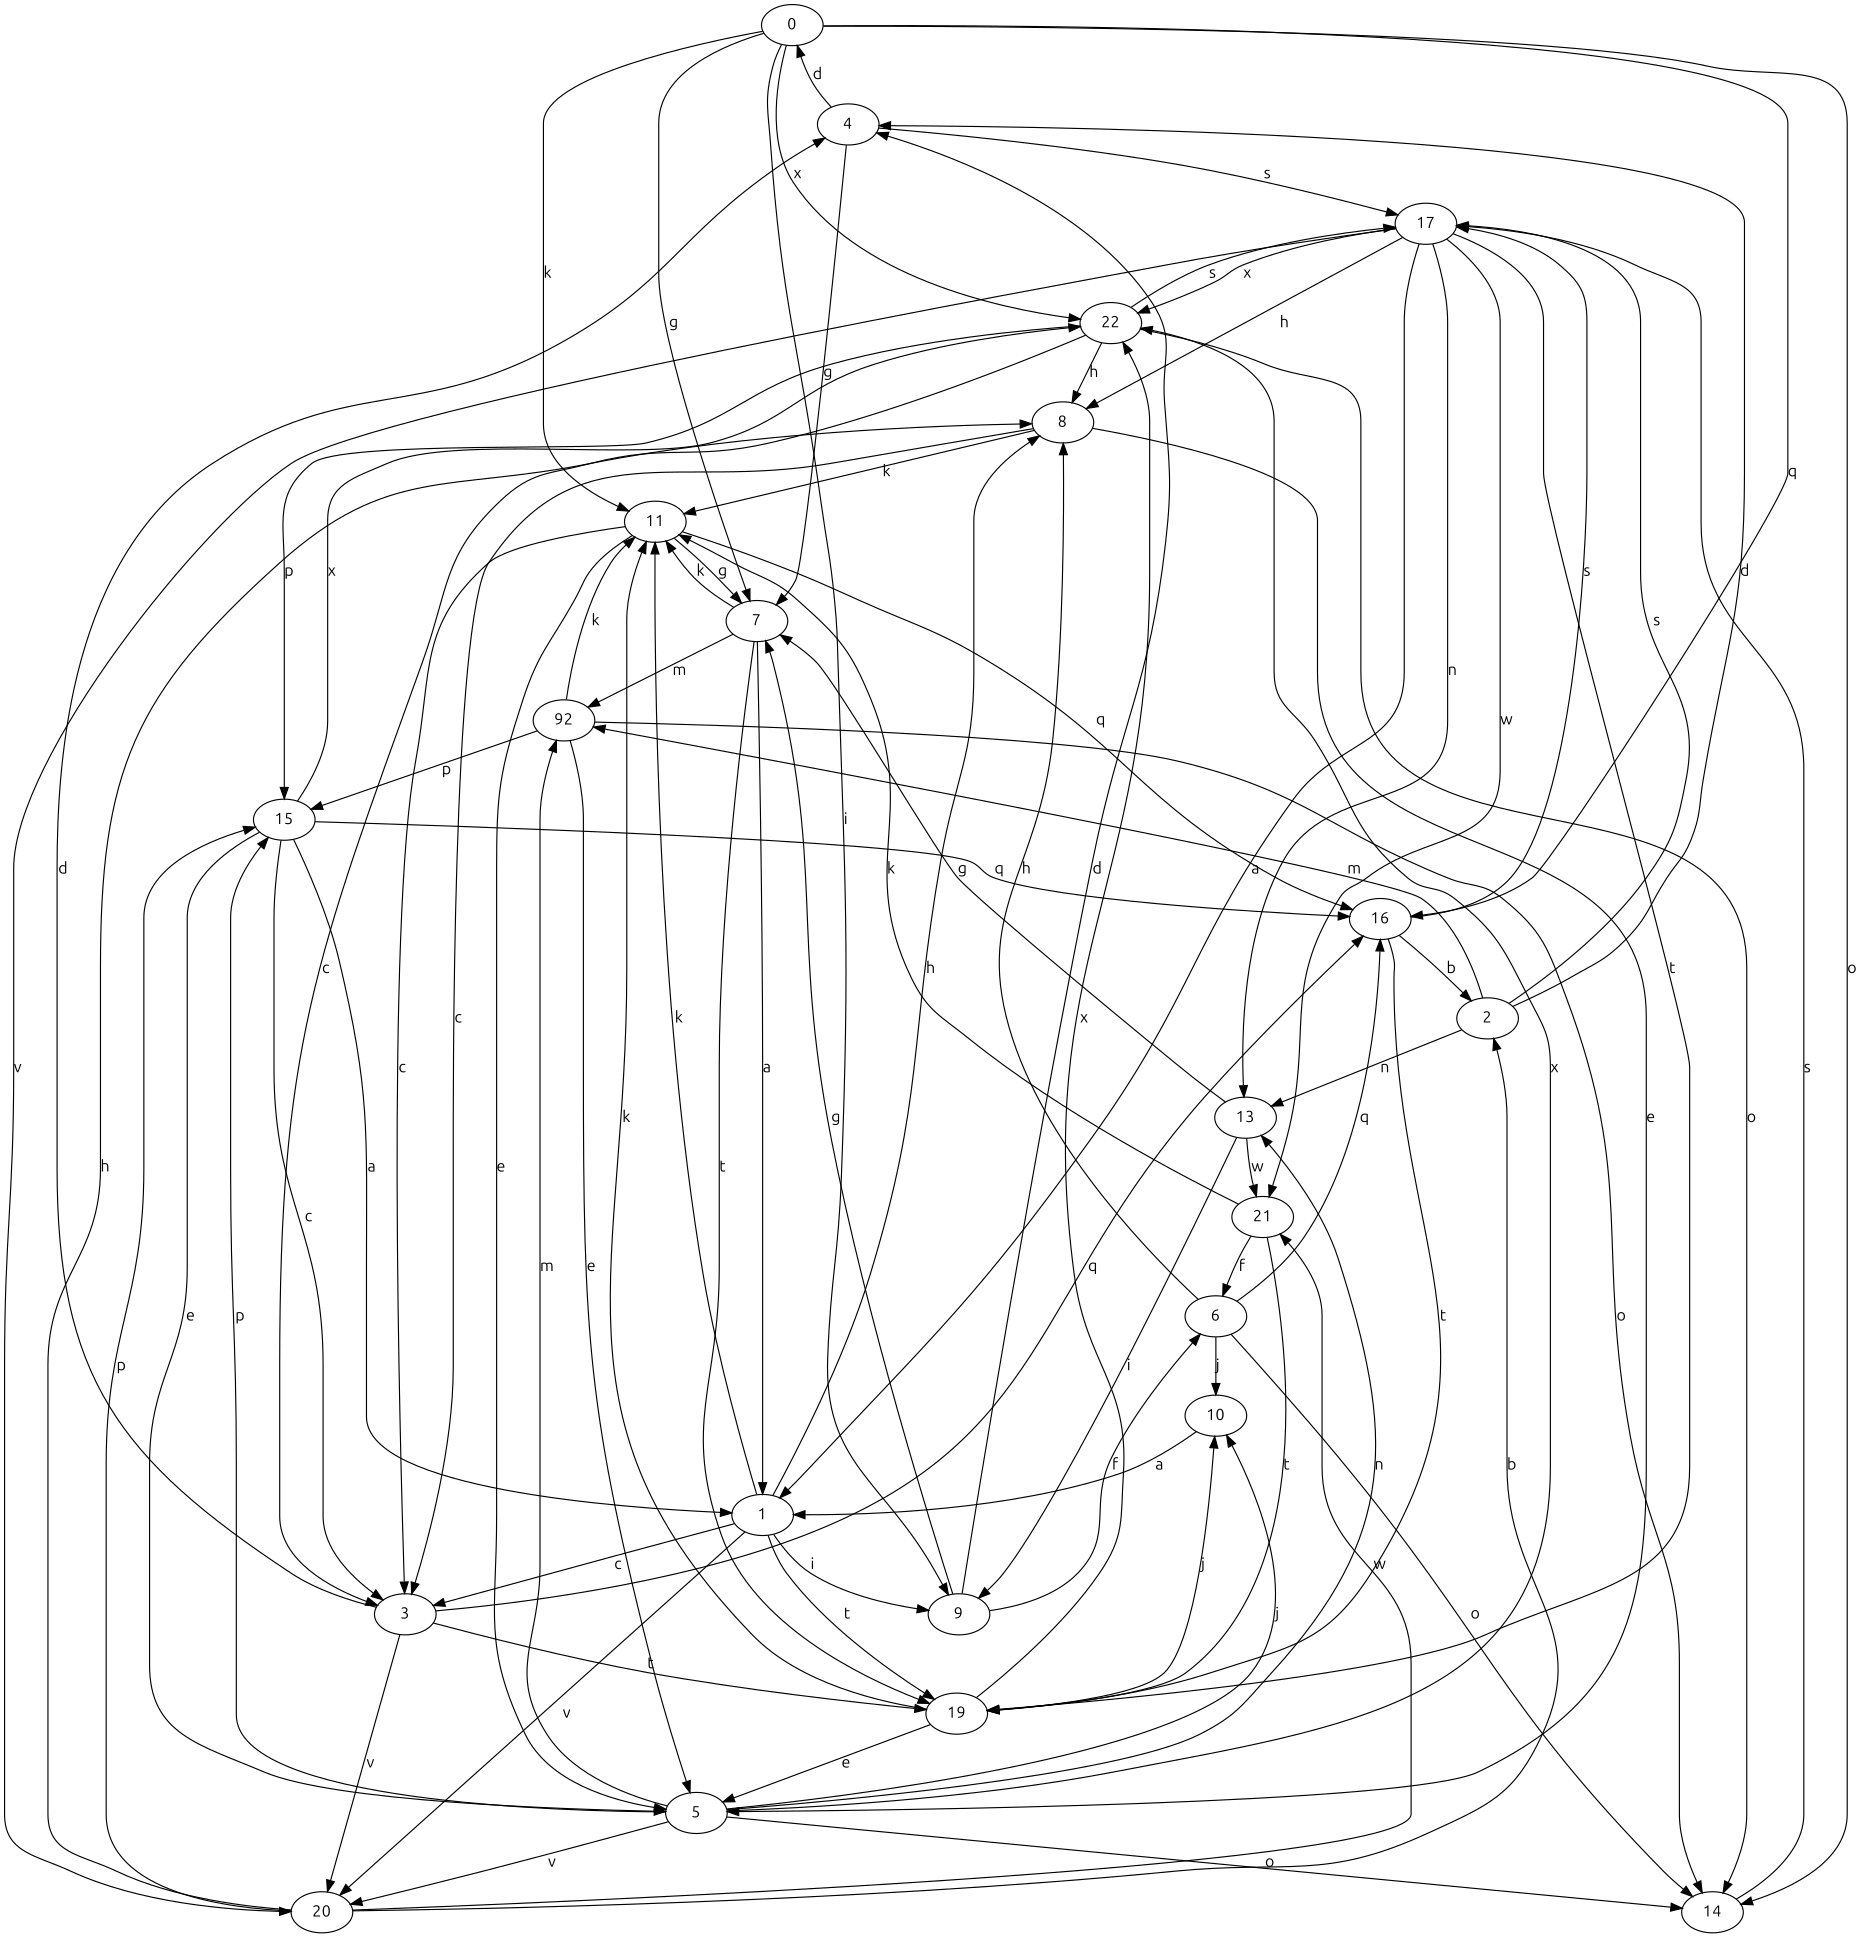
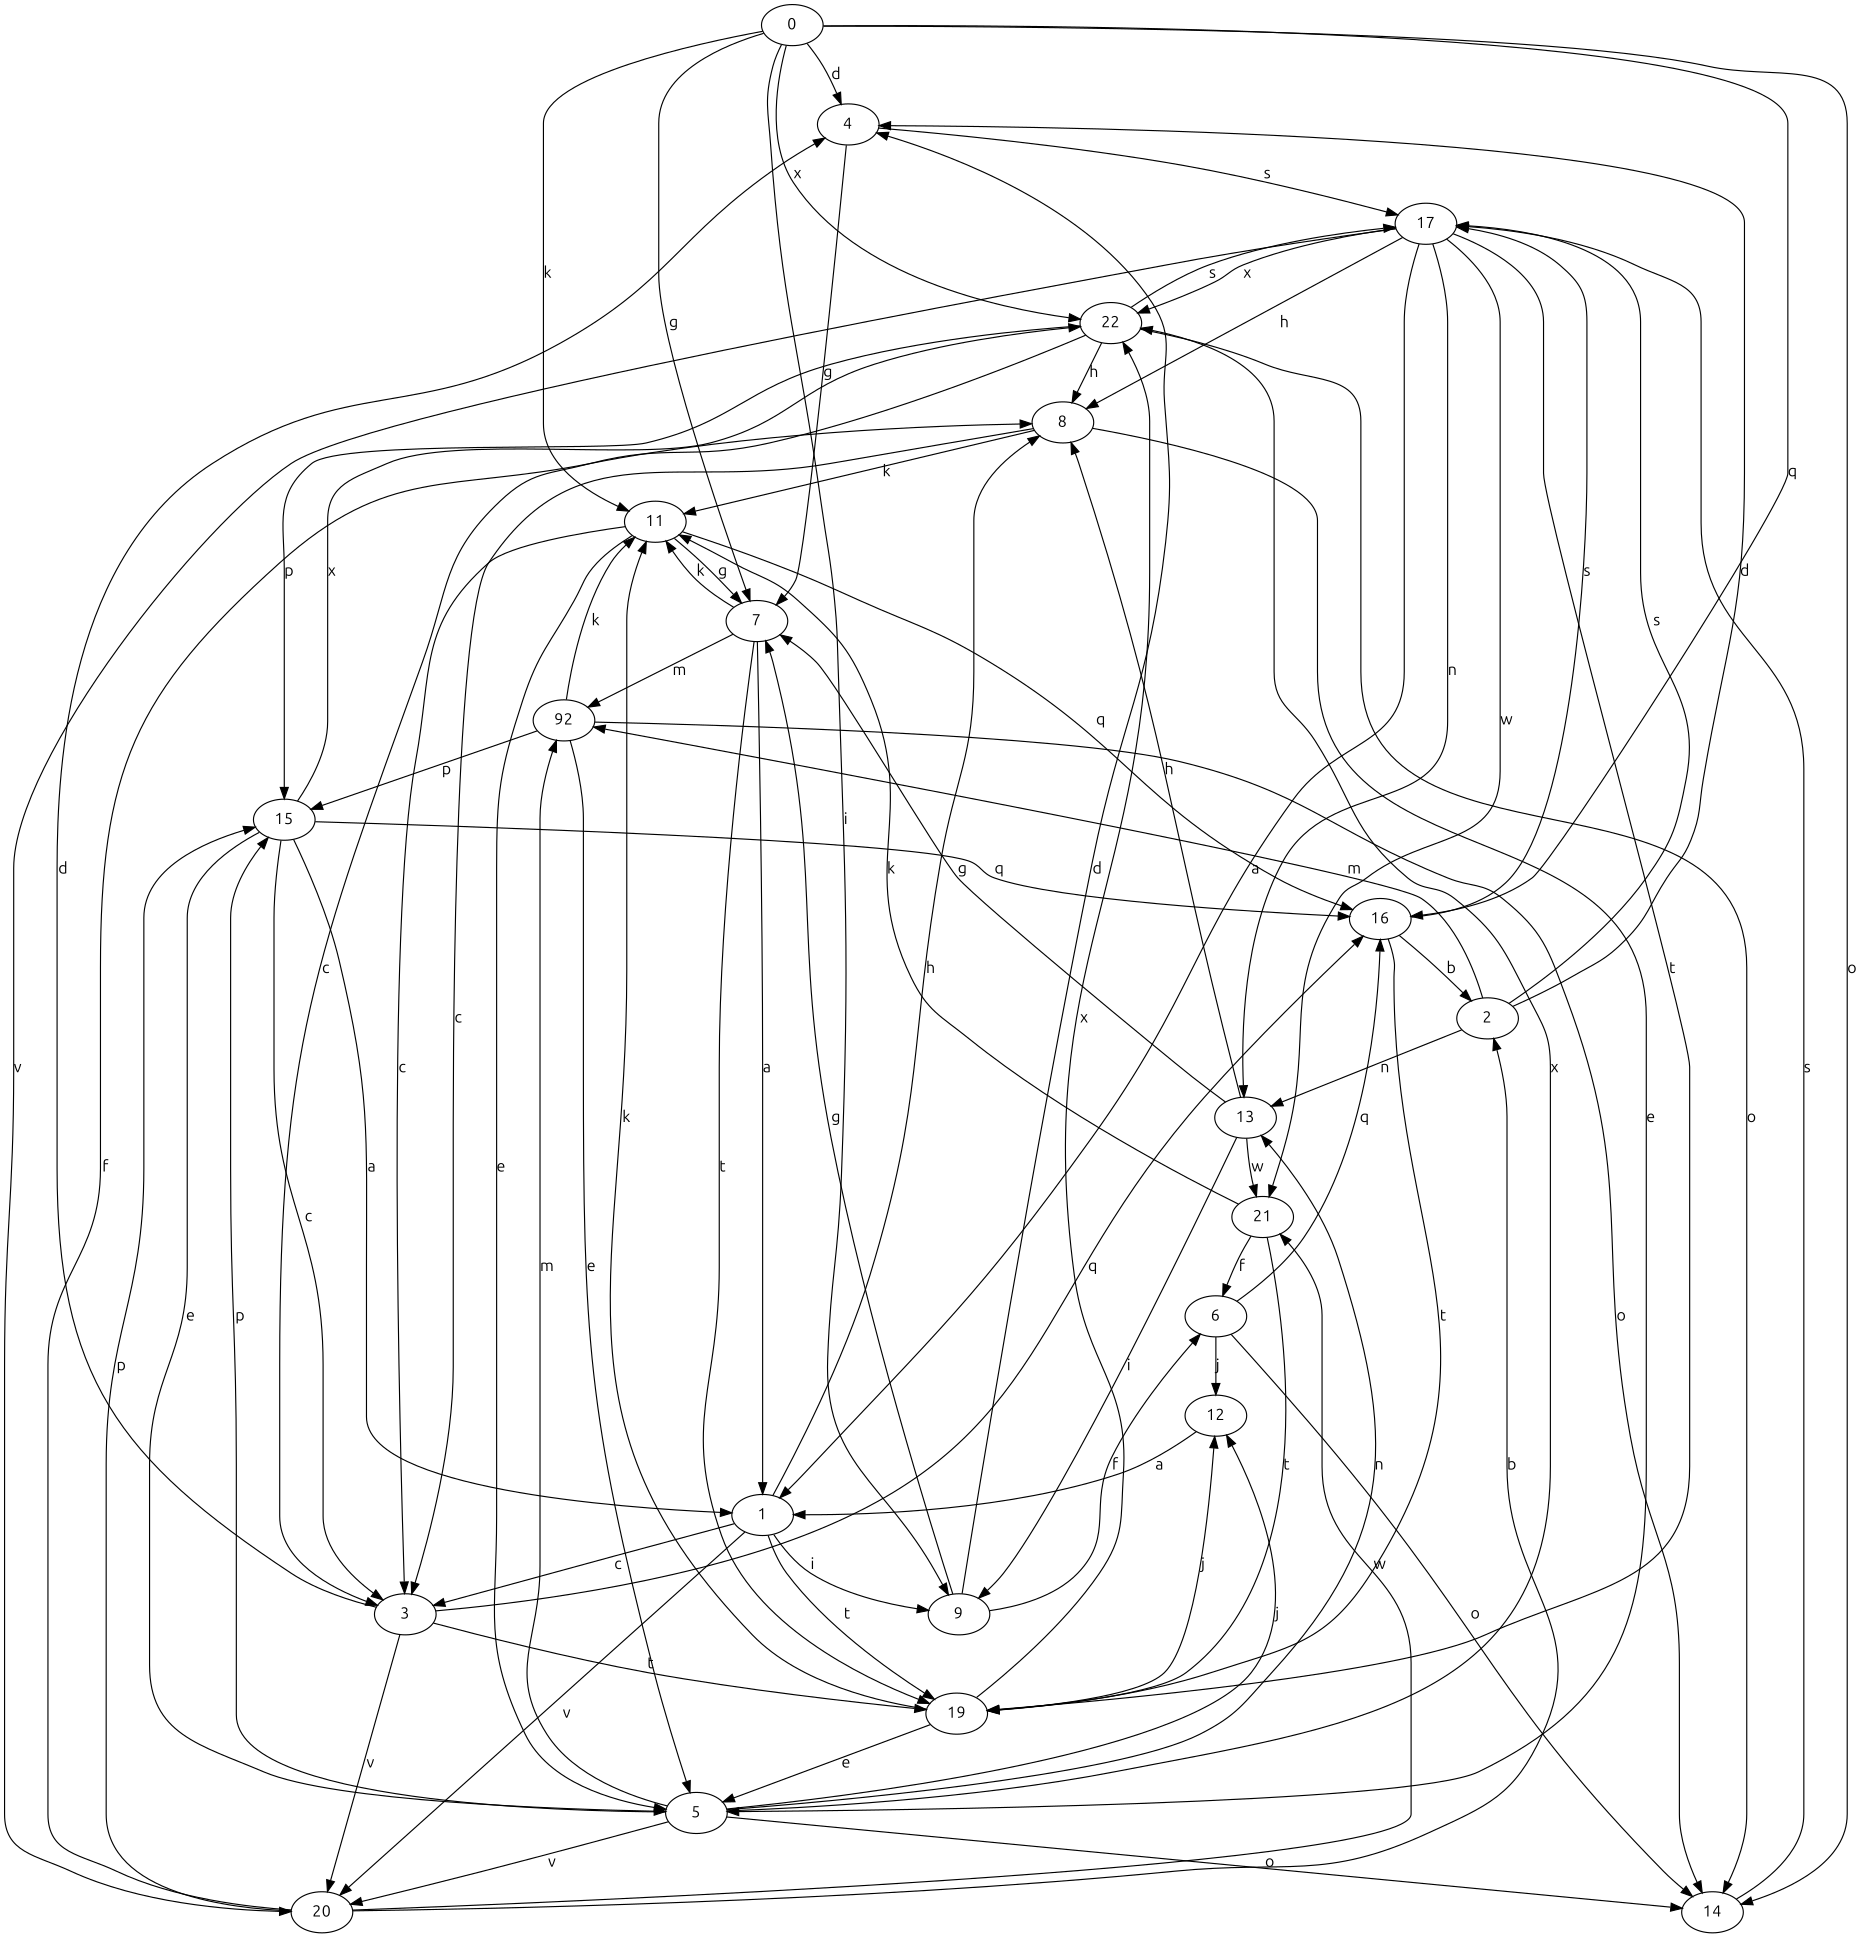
edge "4" -> "0": reversed
edge "6" -> "8": now "13" -> "8"
edge "1" -> "11": removed, label "k"
edge "20" -> "8": label "h" -> "f"
node "10": label "10" -> "12"
